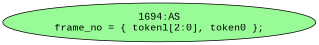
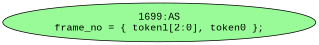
node "1694:AS frame_no = { token1[2:0], token0 };": label "1694:AS frame_no = { token1[2:0], token0 };" -> "1699:AS frame_no = { token1[2:0], token0 };"
